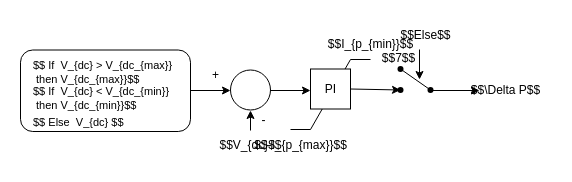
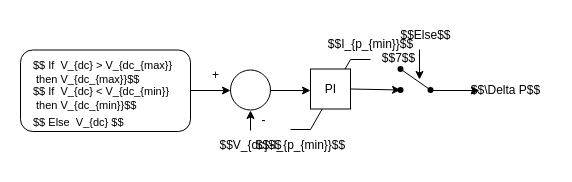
node "$$-I_{p_{max}}$$": label "$$-I_{p_{max}}$$" -> "$$-I_{p_{min}}$$"
